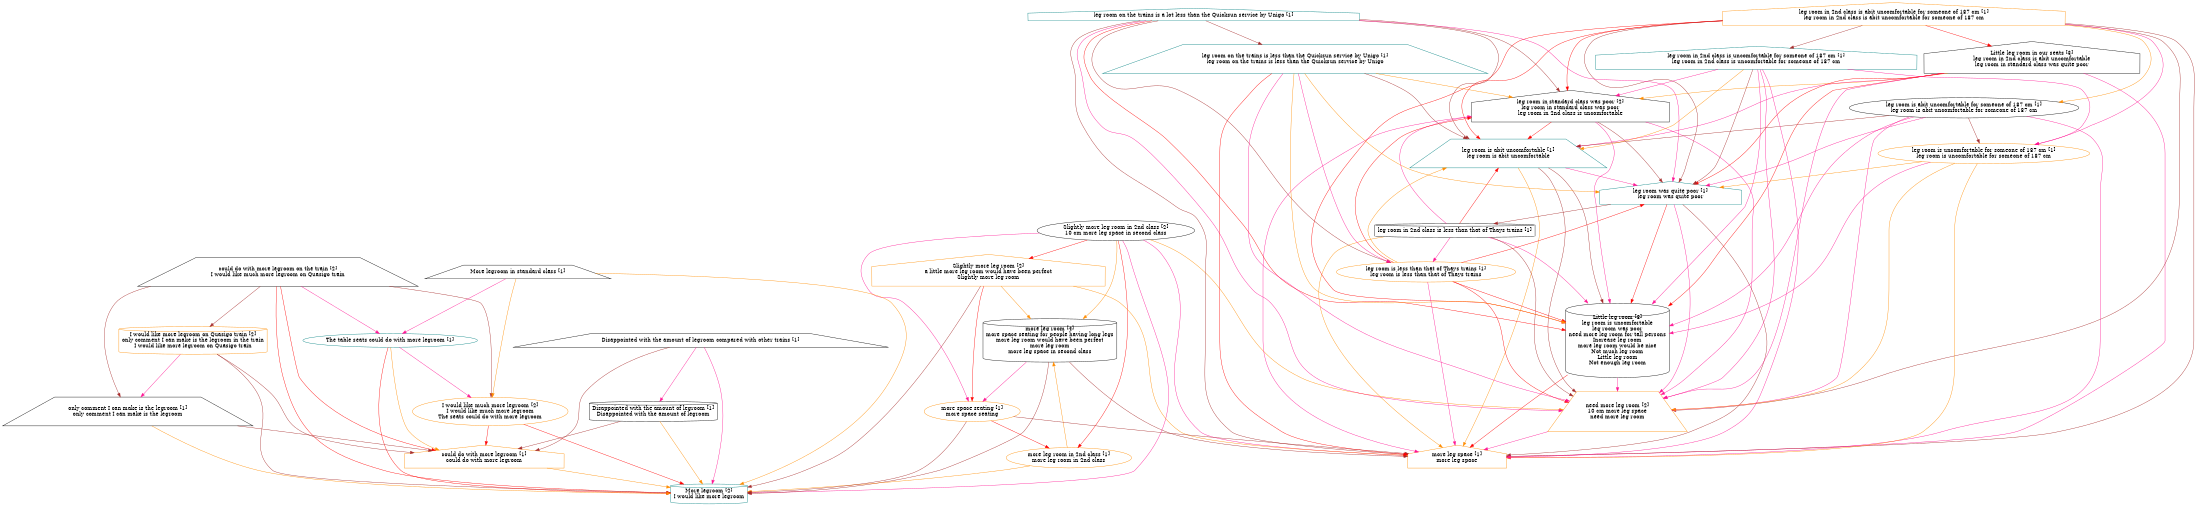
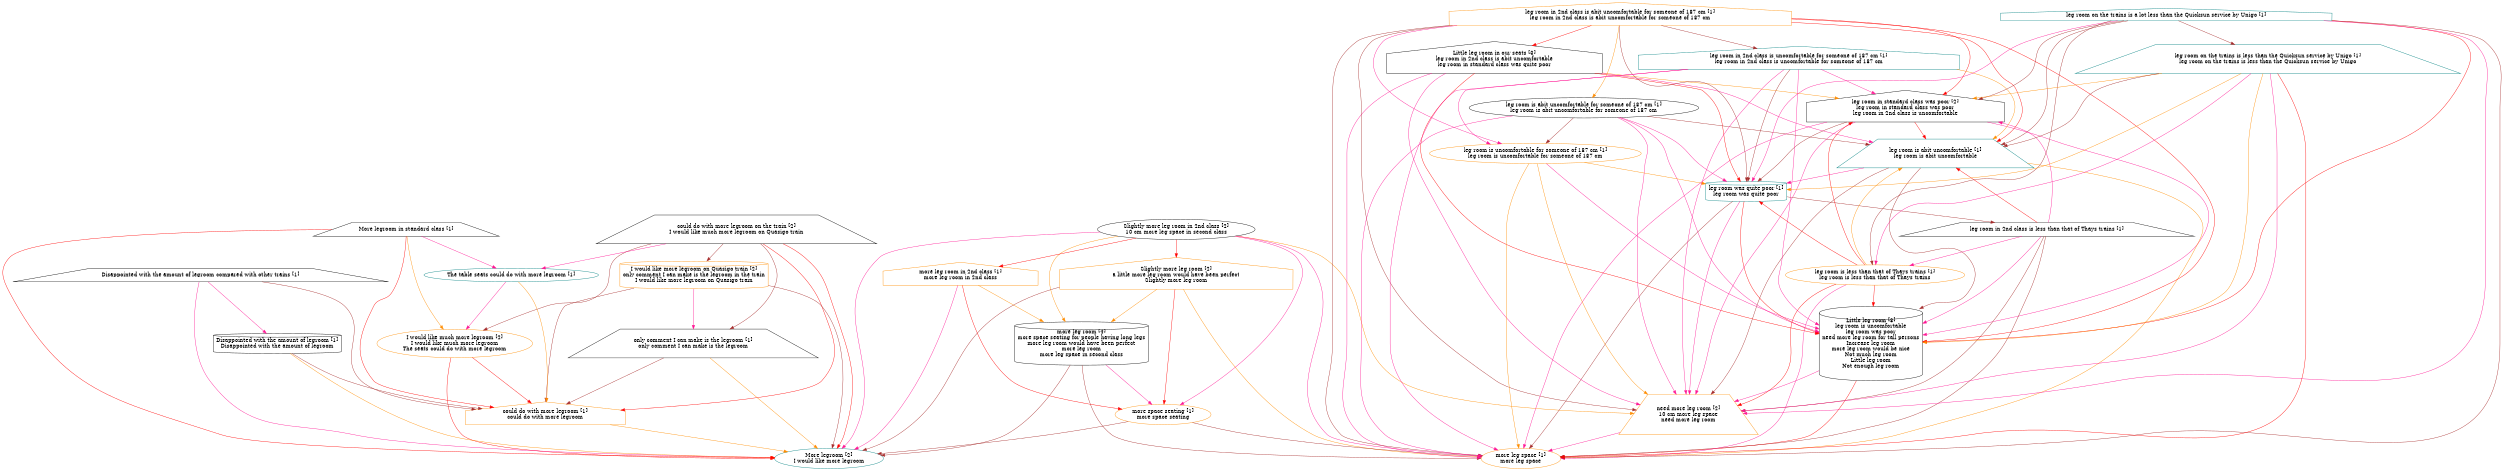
node "leg room was quite poor [1] leg room was quite poor": shape house -> cylinder
node "leg room in 2nd class is less than that of Thays trains [1]": shape cylinder -> trapezium
edge "More legroom in standard class [1]" -> "More legroom [2] I would like more legroom": color darkorange -> red
edge "leg room in 2nd class is less than that of Thays trains [1]" -> "more leg space [1] more leg space": color darkorange -> brown
edge "More legroom in standard class [1]" -> "could do with more legroom [1] could do with more legroom": added
edge "more space seating [1] more space seating" -> "more leg room in 2nd class [1] more leg room in 2nd class": reversed
node "more leg room in 2nd class [1] more leg room in 2nd class": shape ellipse -> house
node "more leg space [1] more leg space": shape house -> ellipse
edge "The table seats could do with more legroom [1]" -> "More legroom [2] I would like more legroom": removed
edge "more leg room in 2nd class [1] more leg room in 2nd class" -> "More legroom [2] I would like more legroom": color darkorange -> deeppink
node "More legroom [2] I would like more legroom": shape cylinder -> ellipse
